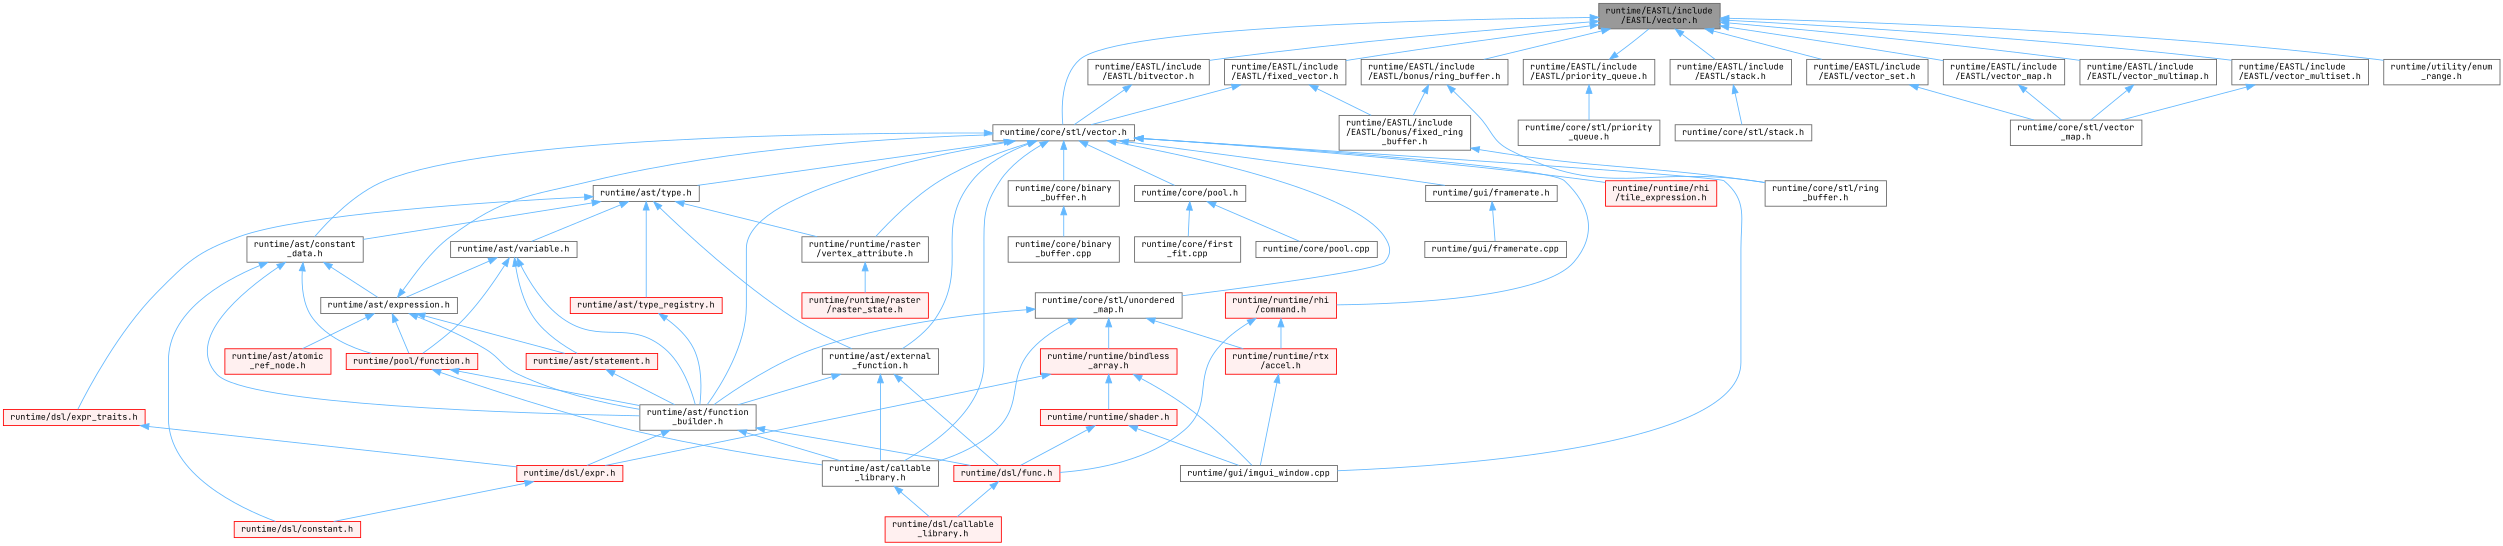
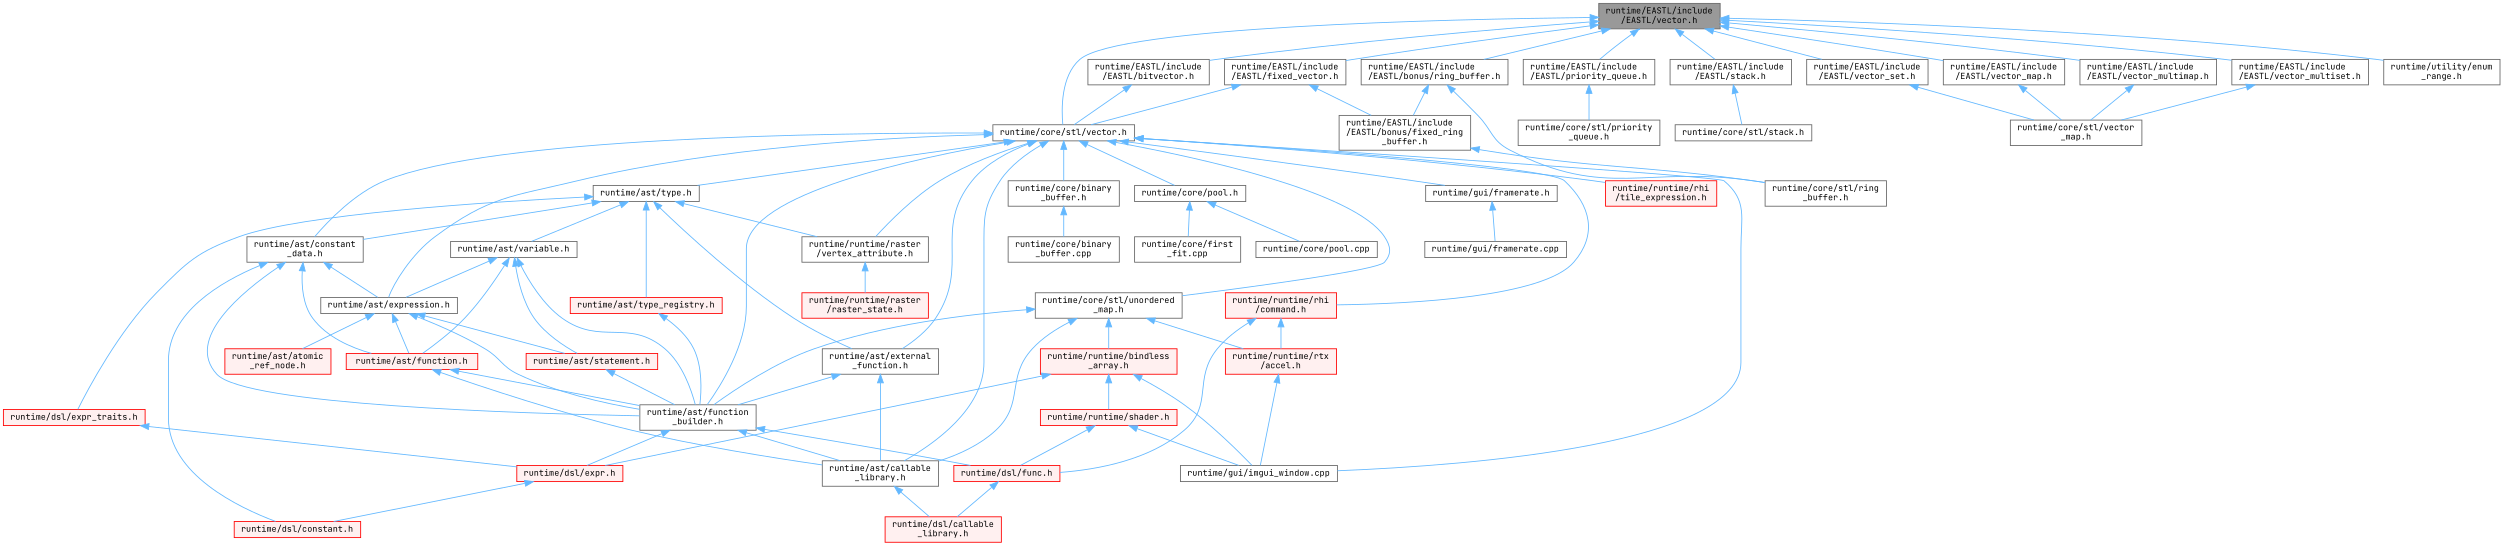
edge "runtime/EASTL/include /EASTL/vector.h" -> "runtime/EASTL/include /EASTL/priority_queue.h": reversed
edge "runtime/core/stl/vector.h" -> "runtime/ast/expression.h": reversed
node "runtime/pool/function.h": label "runtime/pool/function.h" -> "runtime/ast/function.h"
edge "runtime/dsl/func.h" -> "runtime/ast/external _function.h": removed
